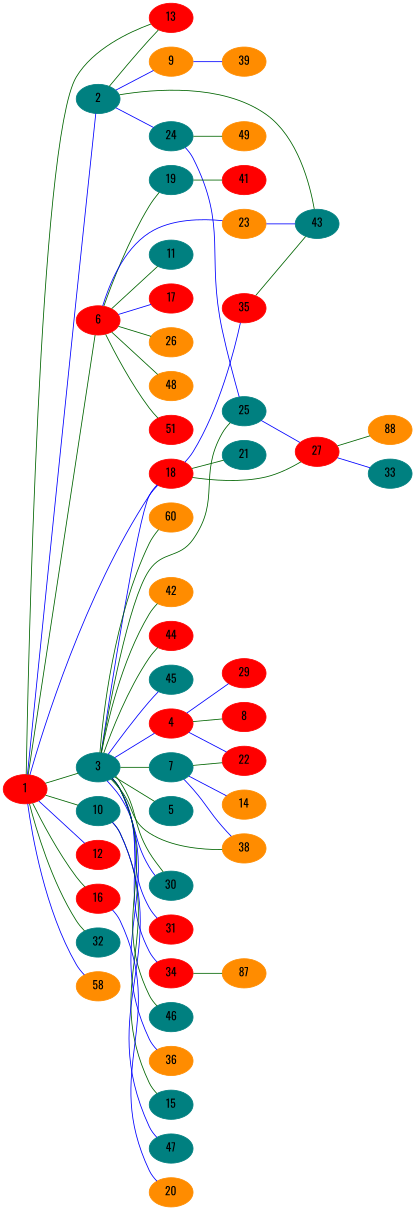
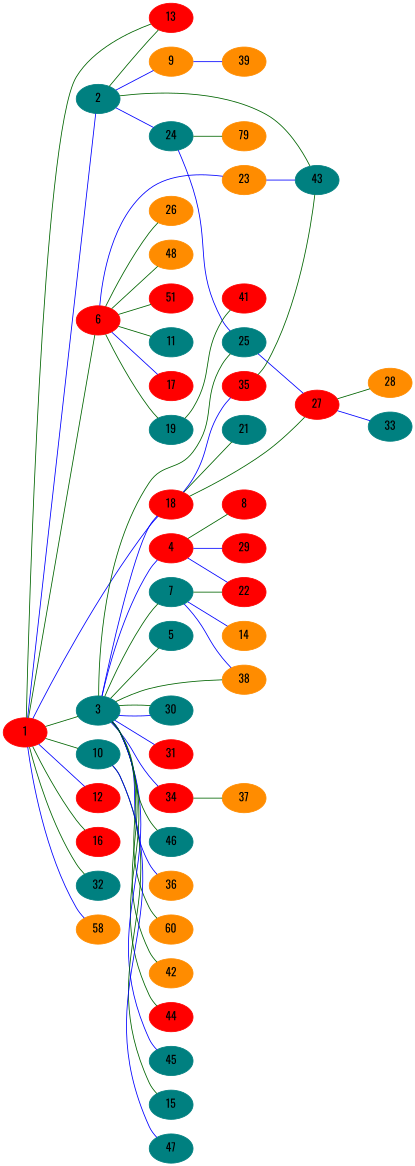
node "49": label "49" -> "79"
node "88": label "88" -> "28"
node "87": label "87" -> "37"
node "20": removed
